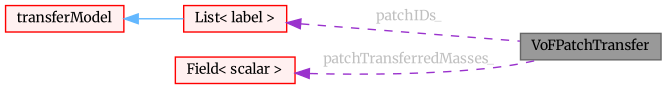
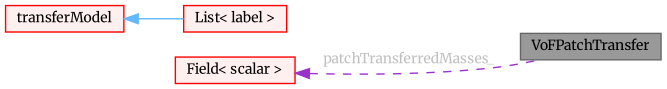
edge "VoFPatchTransfer" -> "List< label >": removed, label "patchIDs_"
